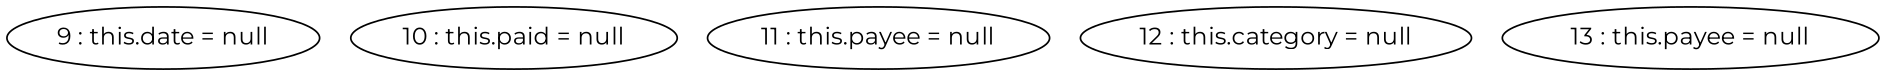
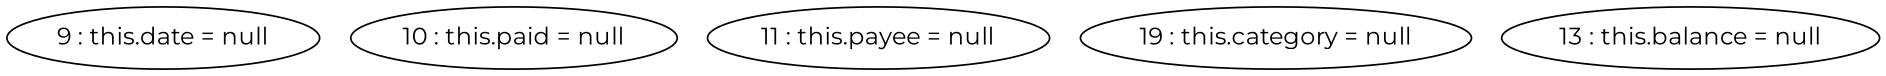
node "12 : this.category = null": label "12 : this.category = null" -> "19 : this.category = null"
node "13 : this.payee = null": label "13 : this.payee = null" -> "13 : this.balance = null"
